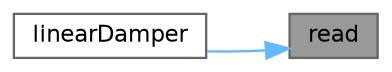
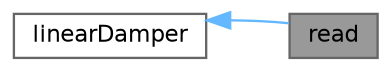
edge "linearDamper" -> "read": reversed
